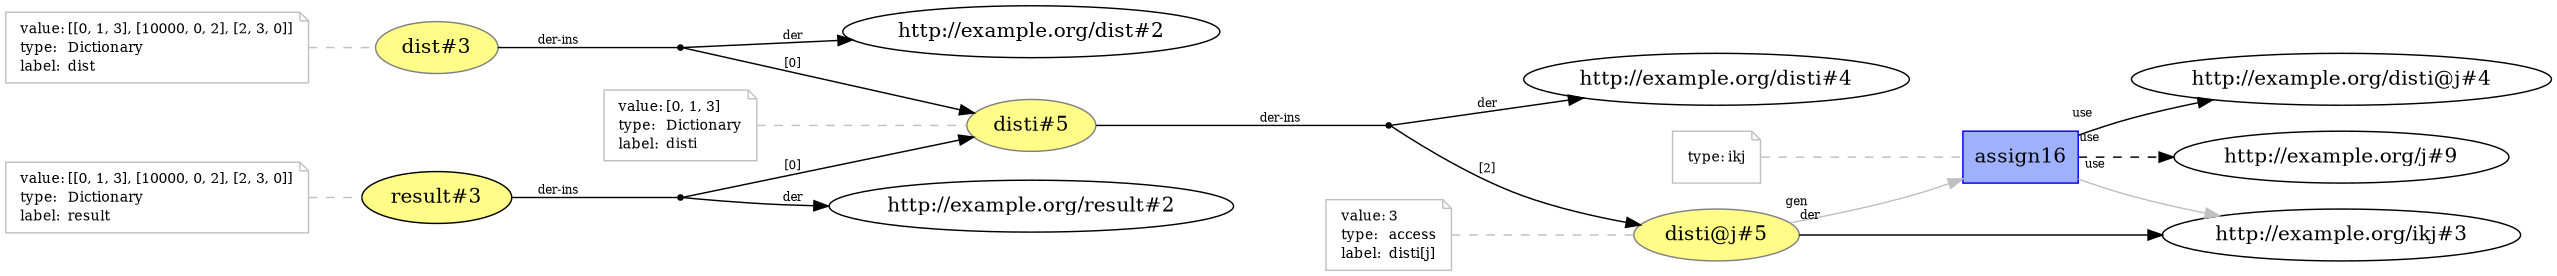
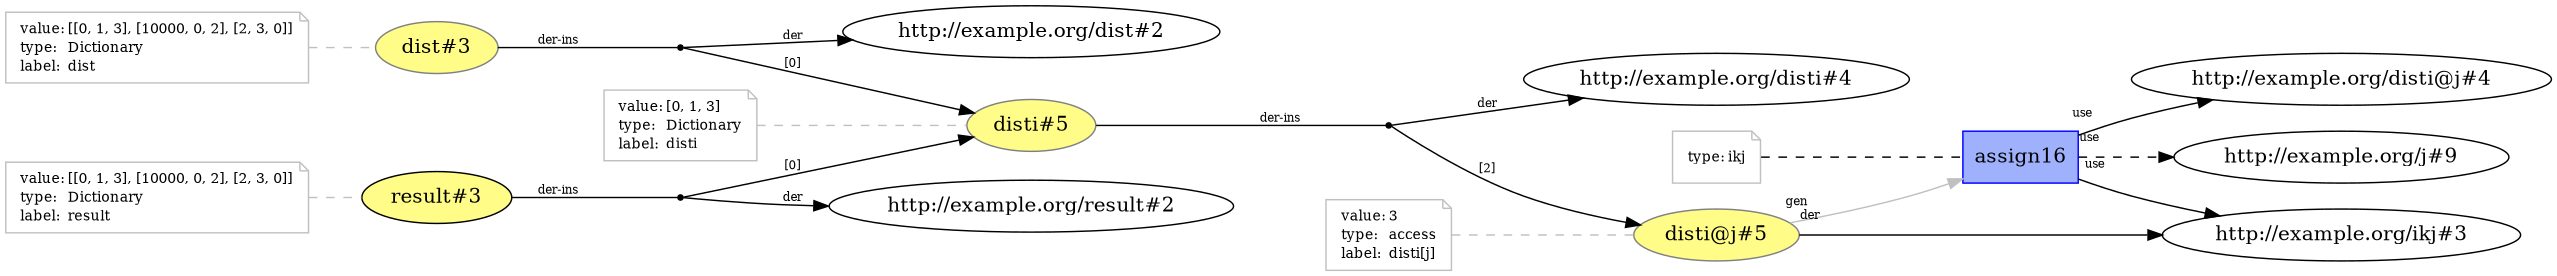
edge "type:" -- "assign16": color gray -> black
edge "assign16" -> "http://example.org/ikj#3": color gray -> black
